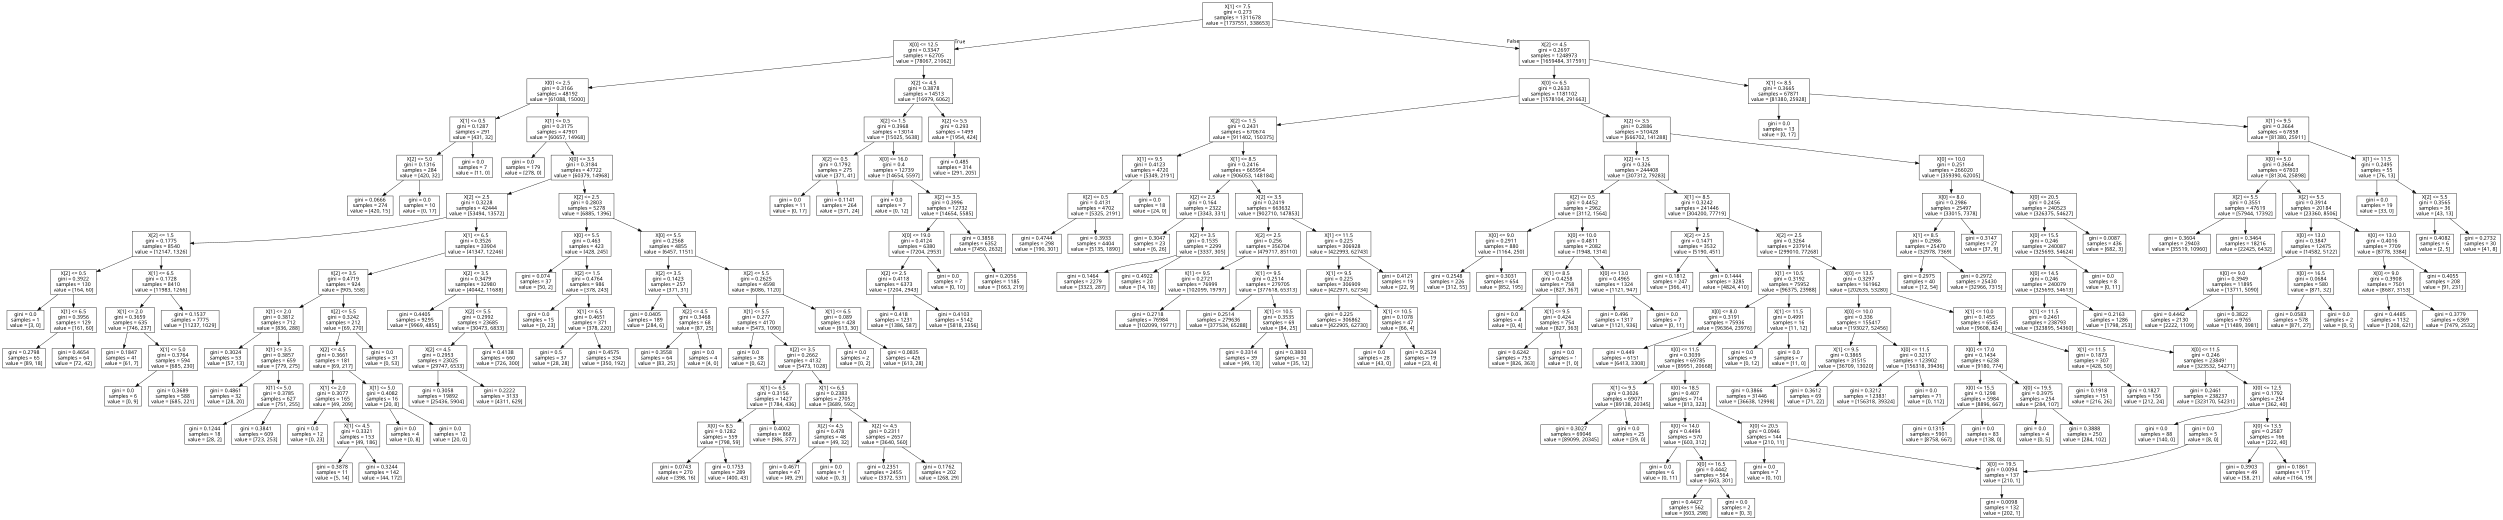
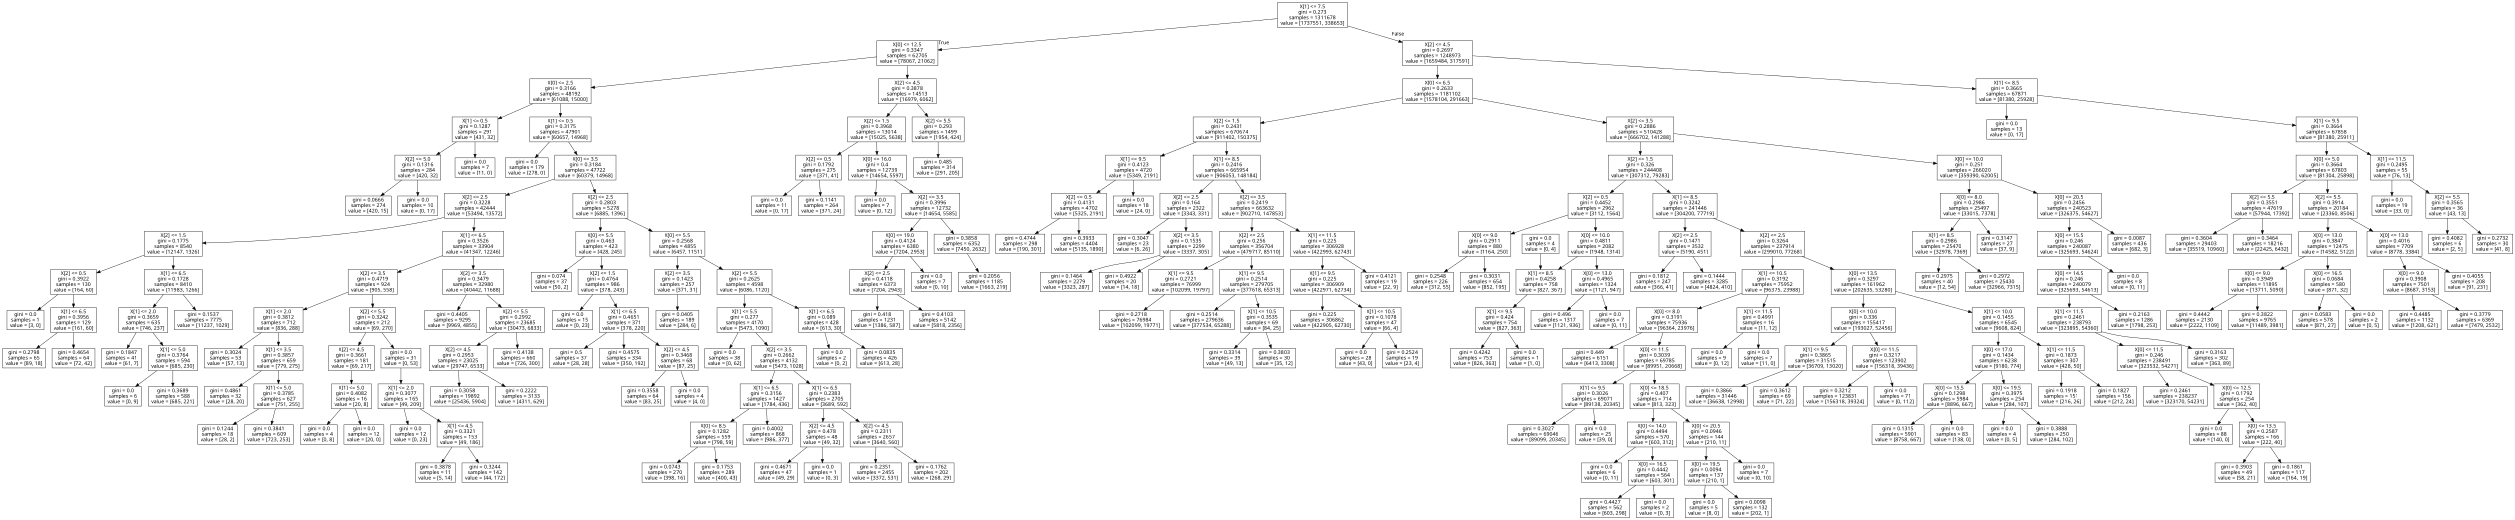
edge "X[2] <= 3.5 gini = 0.1423 samples = 257 value = [371, 31]" -> "X[2] <= 4.5 gini = 0.3468 samples = 68 value = [87, 25]": now "X[1] <= 6.5 gini = 0.4651 samples = 371 value = [378, 220]" -> "X[2] <= 4.5 gini = 0.3468 samples = 68 value = [87, 25]"
edge "X[1] <= 8.5 gini = 0.4258 samples = 758 value = [827, 367]" -> "gini = 0.0 samples = 4 value = [0, 4]": reversed
node "gini = 0.6242 samples = 753 value = [826, 363]": label "gini = 0.6242 samples = 753 value = [826, 363]" -> "gini = 0.4242 samples = 753 value = [826, 363]"
node "gini = 0.3163 samples = 302 value = [363, 89]": added
edge "X[2] <= 4.5 gini = 0.3661 samples = 181 value = [69, 217]" -> "X[1] <= 2.0 gini = 0.3077 samples = 165 value = [49, 209]": now "gini = 0.0 samples = 31 value = [0, 53]" -> "X[1] <= 2.0 gini = 0.3077 samples = 165 value = [49, 209]"
edge "gini = 0.0 samples = 5 value = [8, 0]" -> "X[0] <= 19.5 gini = 0.0094 samples = 137 value = [210, 1]": reversed
